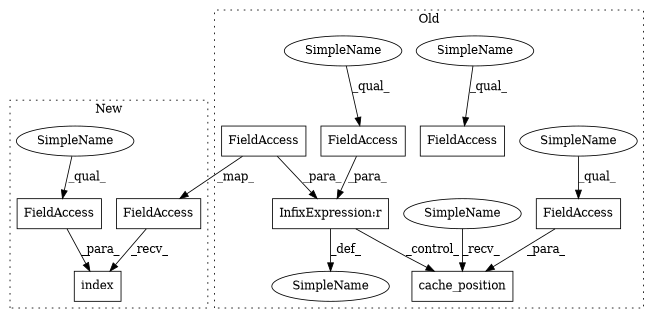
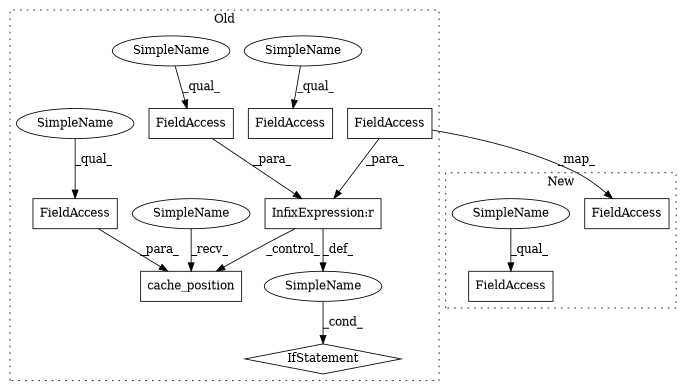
node "index": removed
node "IfStatement": added
